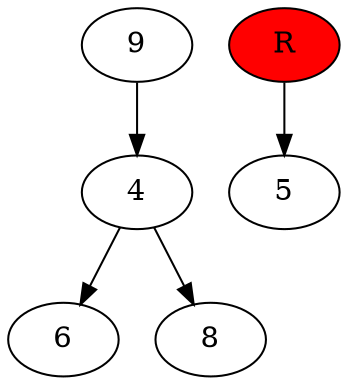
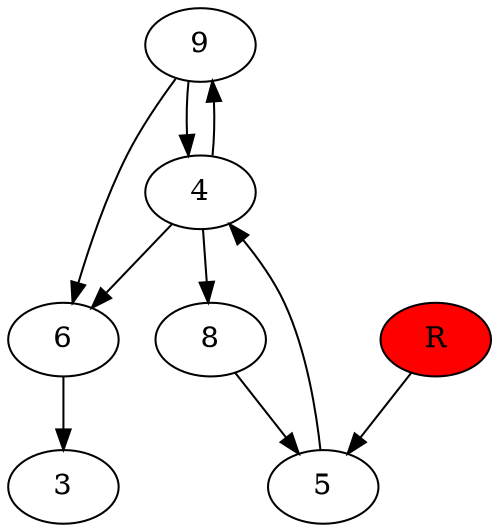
edge "4" -> "9": added
edge "9" -> "6": added
edge "5" -> "4": added
edge "8" -> "5": added
node "3": added
